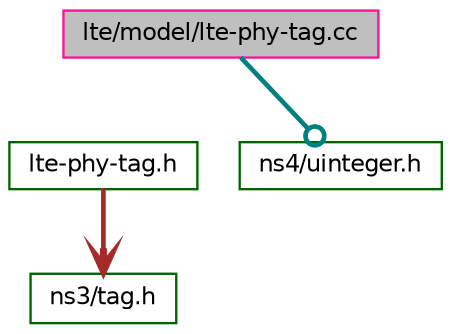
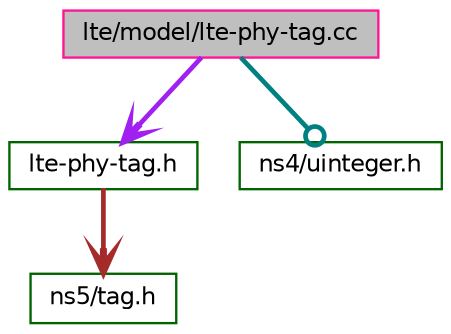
edge "lte/model/lte-phy-tag.cc" -> "lte-phy-tag.h": added
node "ns3/tag.h": label "ns3/tag.h" -> "ns5/tag.h"
